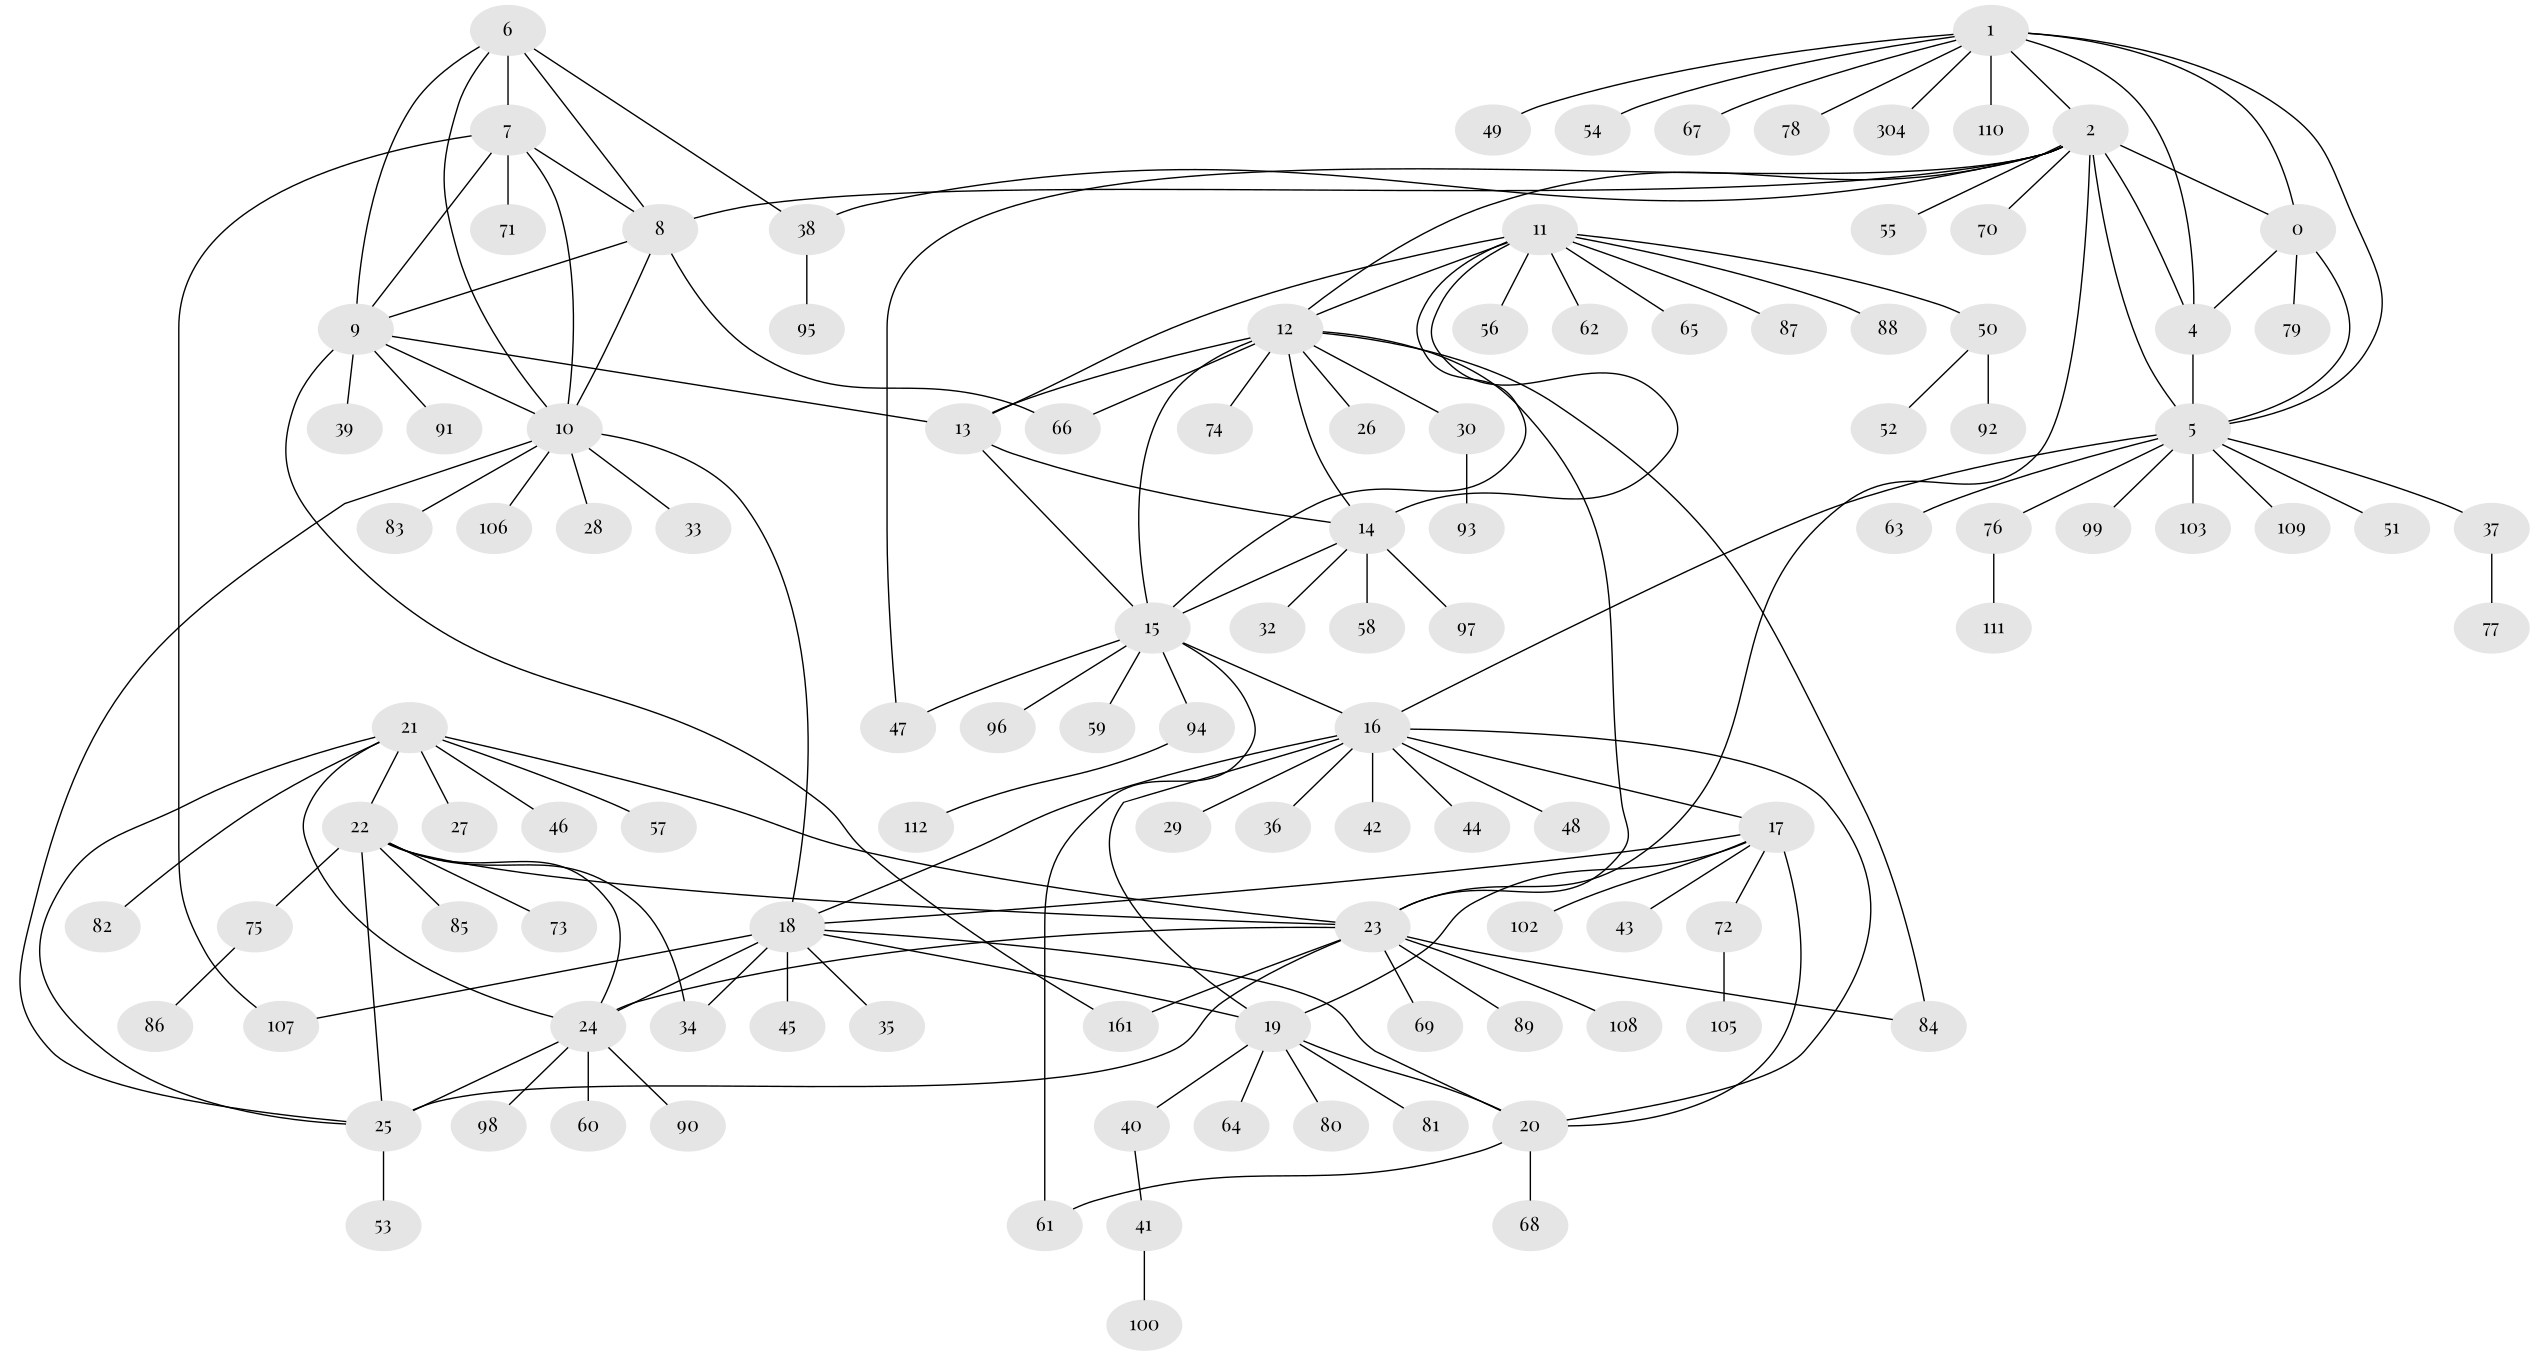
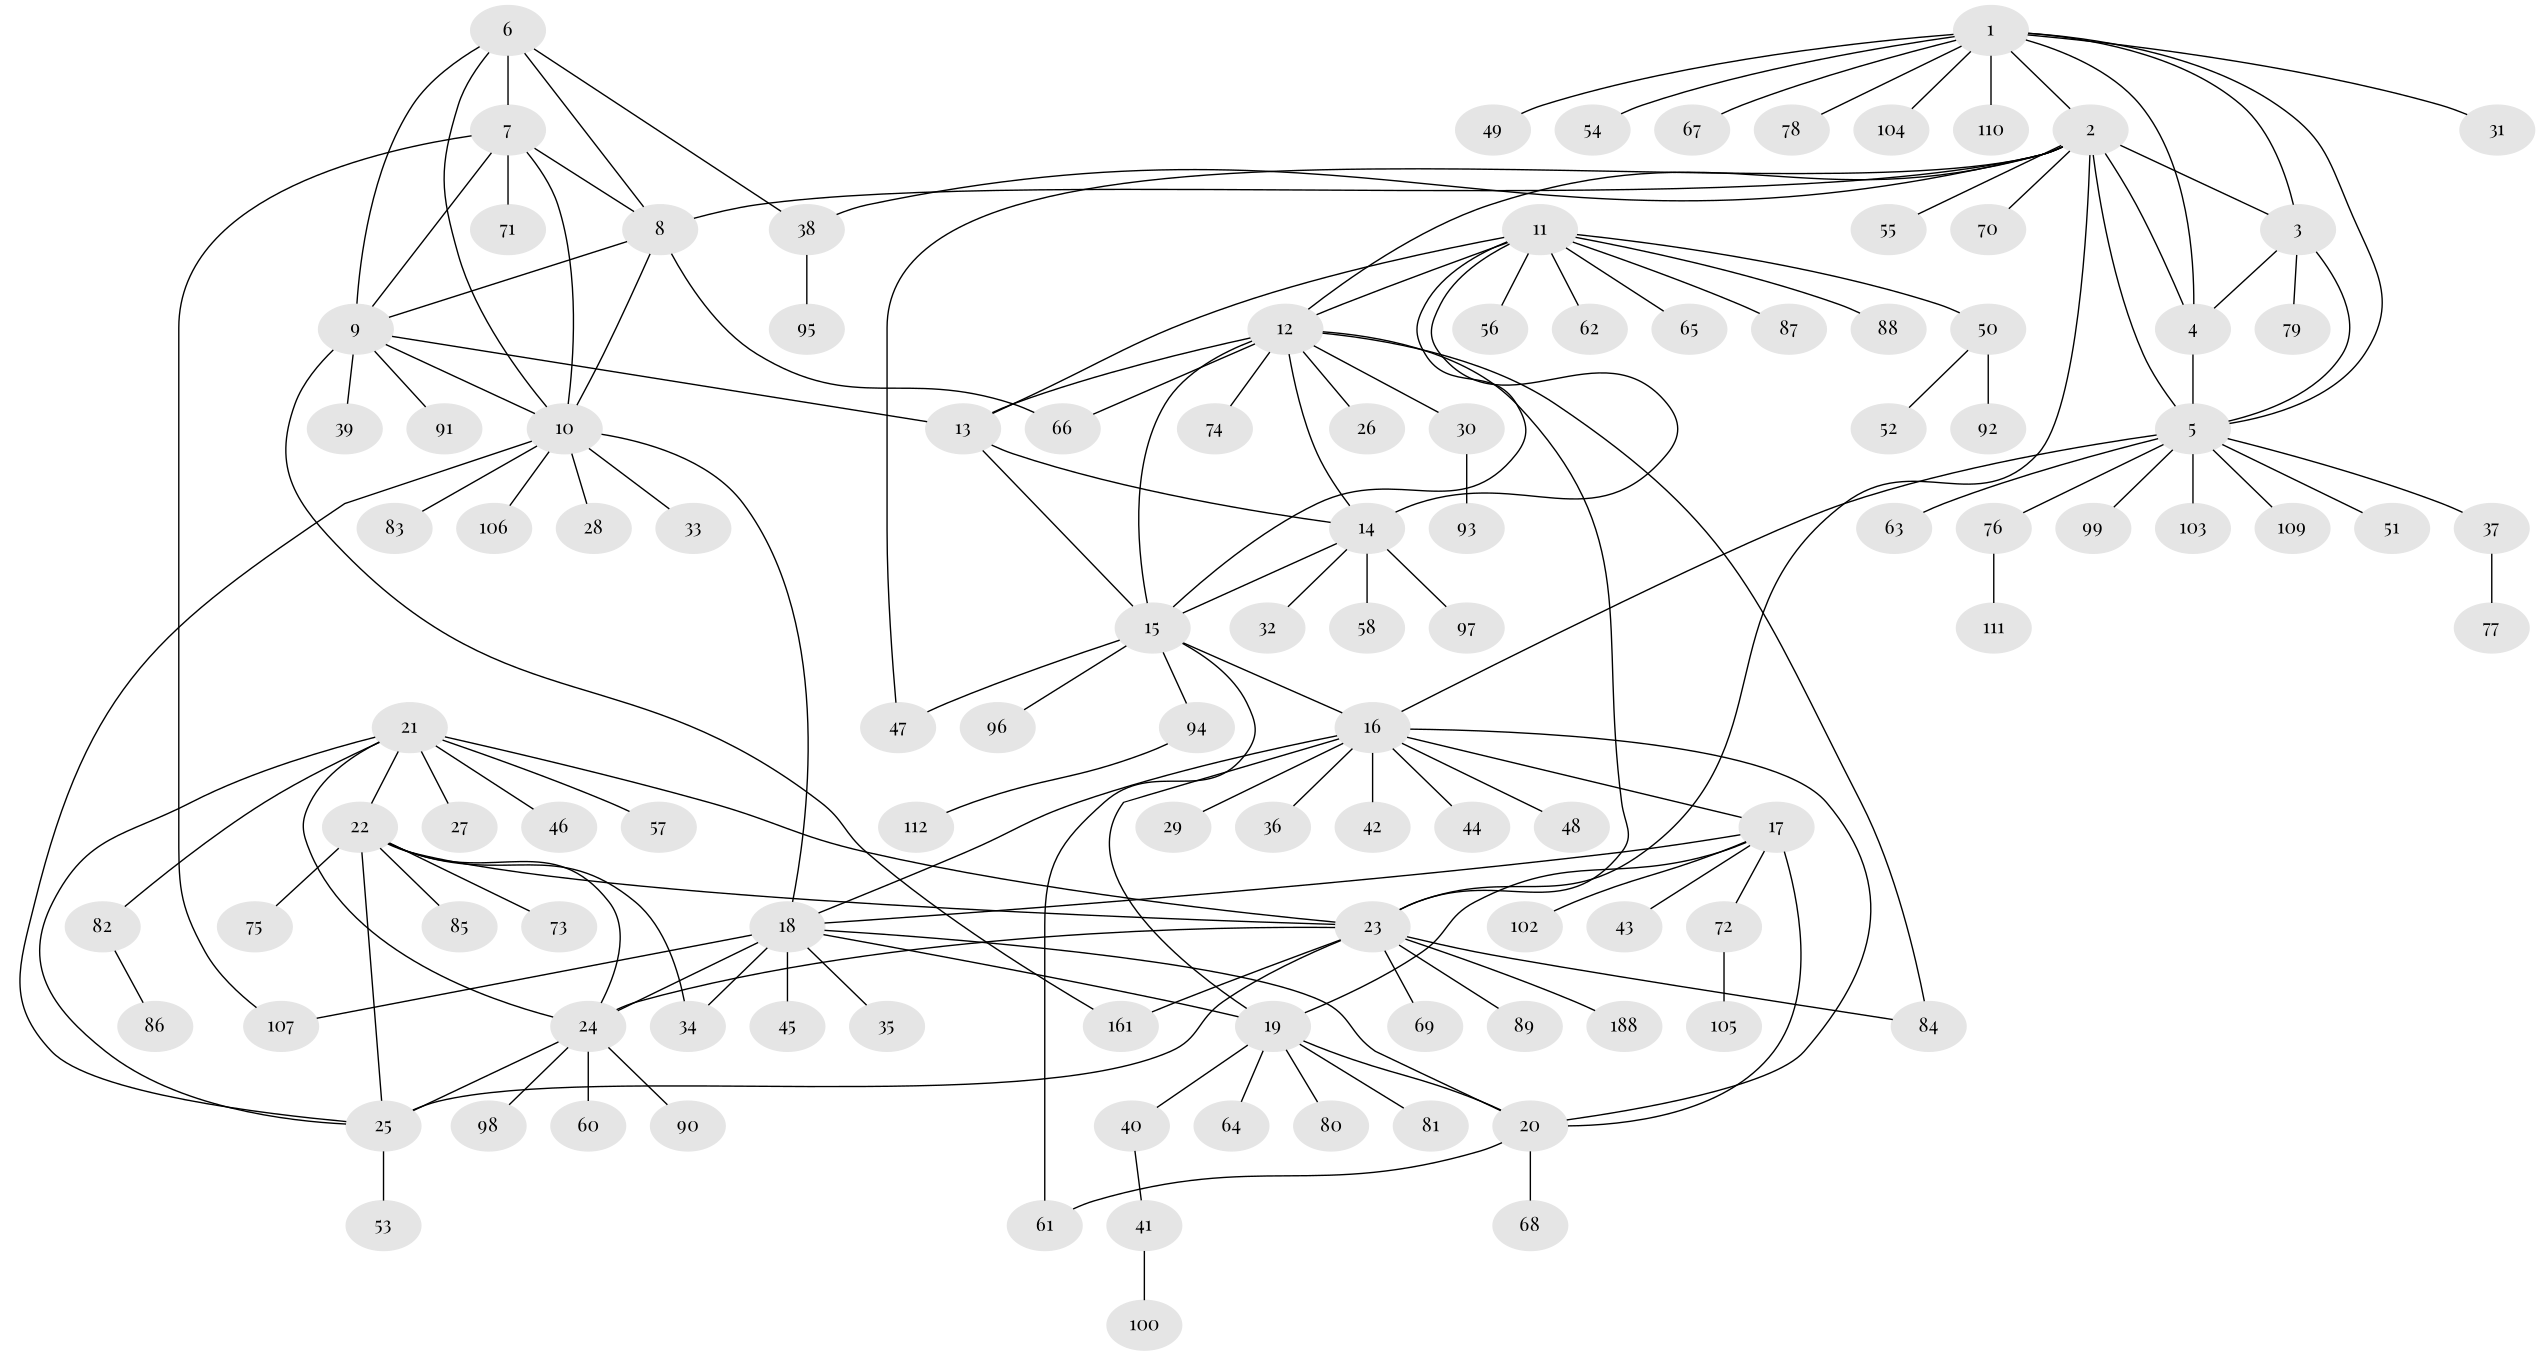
node "304": label "304" -> "104"
node "31": added
node "0": label "0" -> "3"
node "59": removed
edge "75" -- "86": now "82" -- "86"
node "108": label "108" -> "188"
